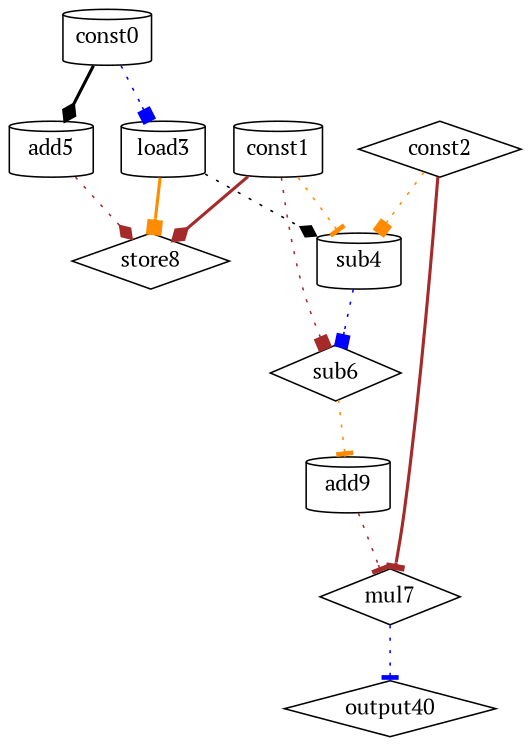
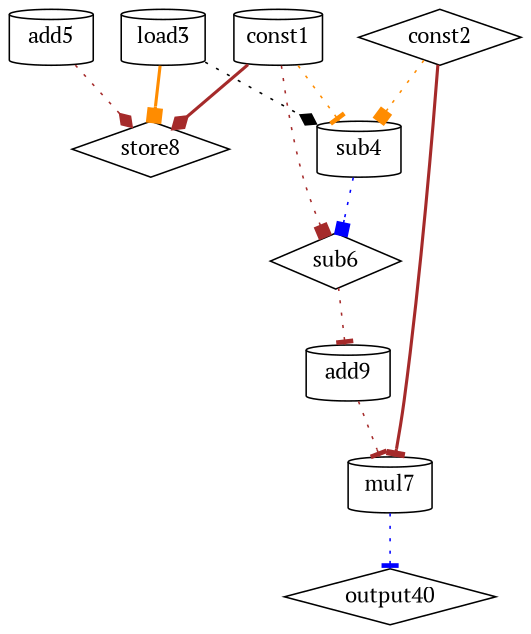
node "const0": removed
edge "sub6" -> "add9": color darkorange -> brown
node "mul7": shape diamond -> cylinder
